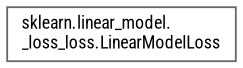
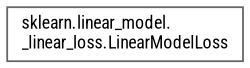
node "sklearn.linear_model. _loss_loss.LinearModelLoss": label "sklearn.linear_model. _loss_loss.LinearModelLoss" -> "sklearn.linear_model. _linear_loss.LinearModelLoss"
